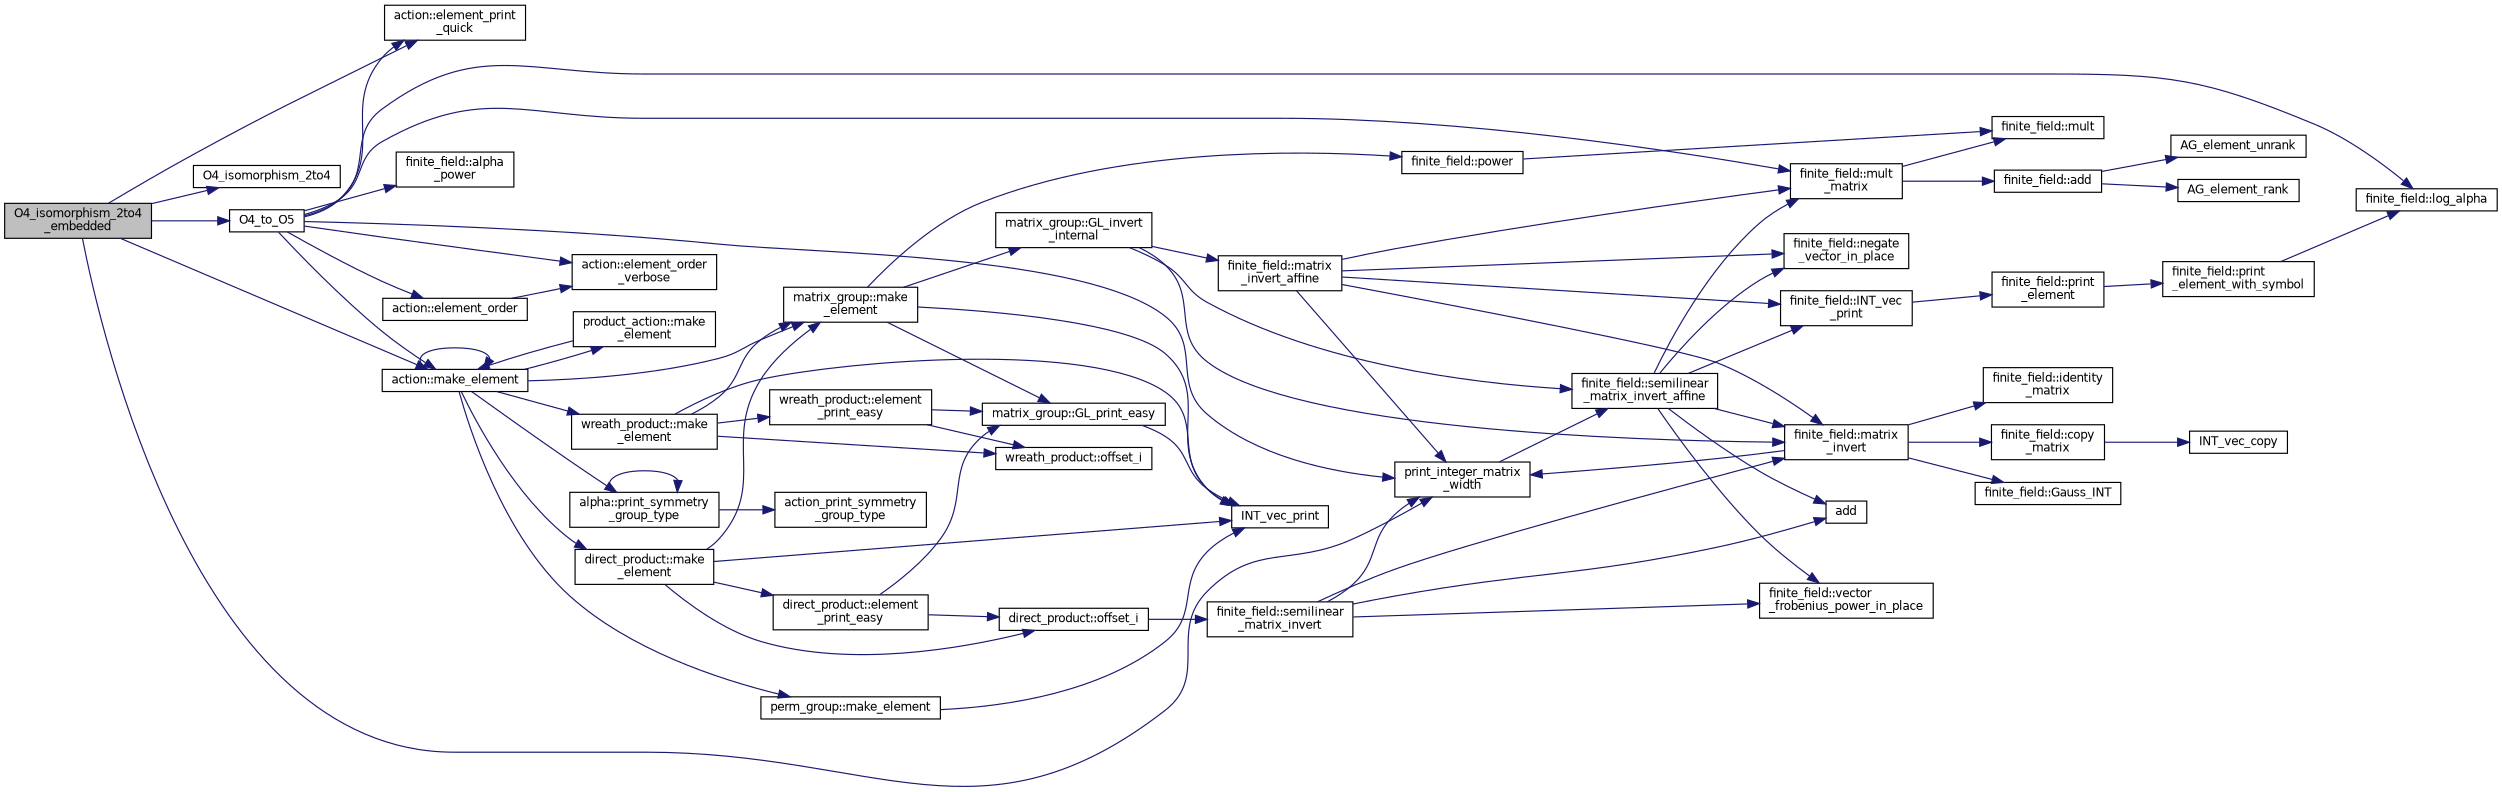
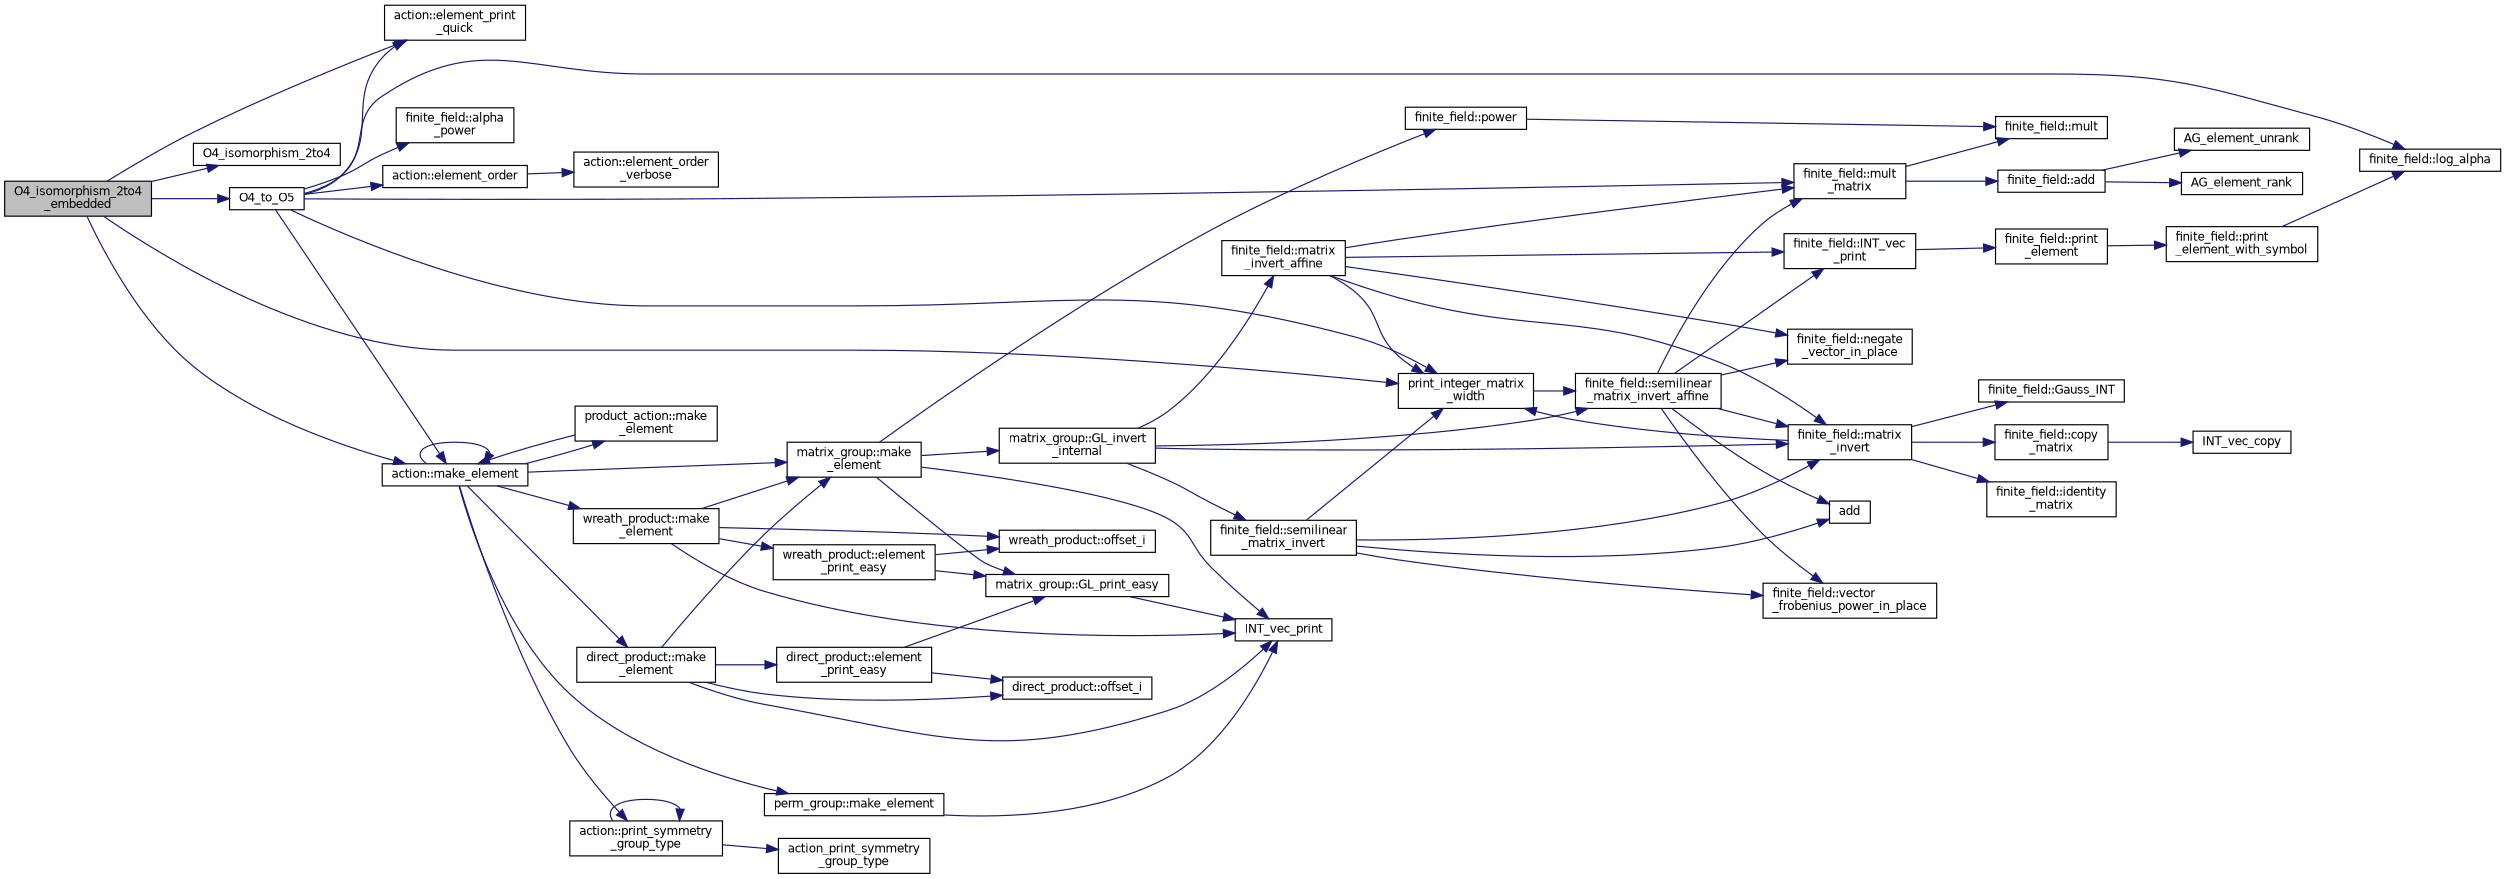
edge "O4_to_O5" -> "action::element_order _verbose": removed
node "alpha::print_symmetry _group_type": label "alpha::print_symmetry _group_type" -> "action::print_symmetry _group_type"
edge "direct_product::offset_i" -> "finite_field::semilinear _matrix_invert": now "matrix_group::GL_invert _internal" -> "finite_field::semilinear _matrix_invert"
